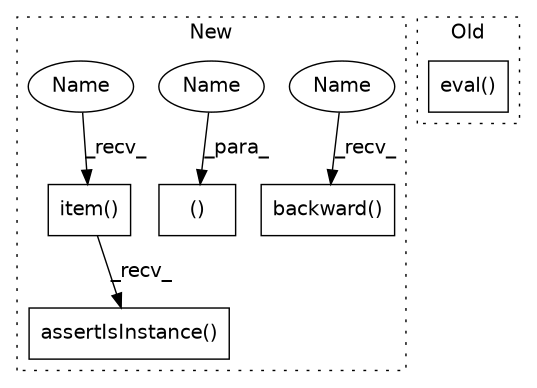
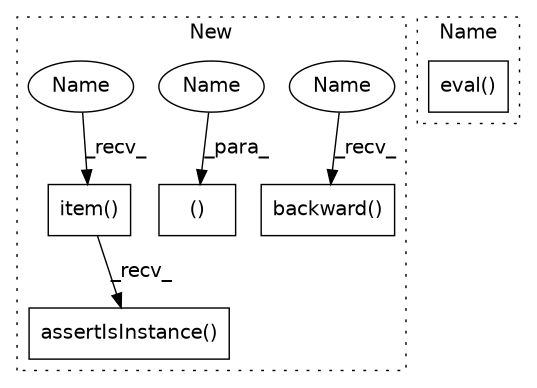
cluster "Old": label "Old" -> "Name"
